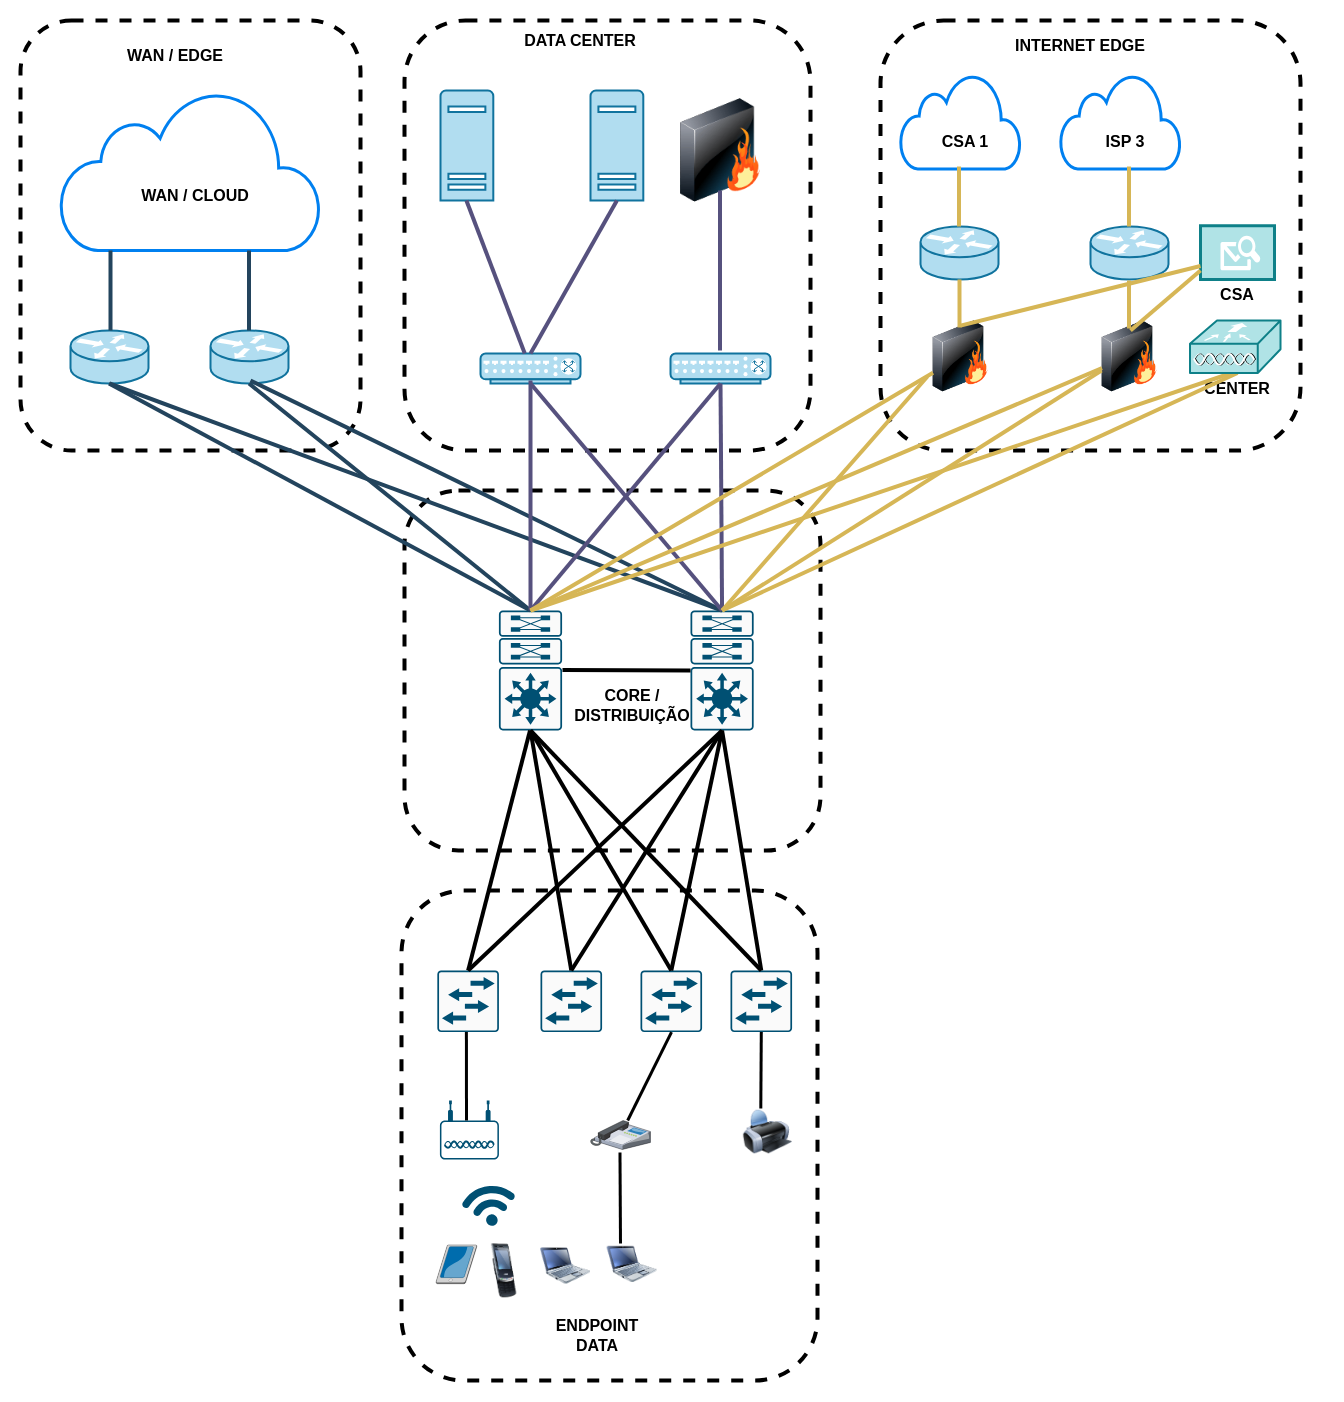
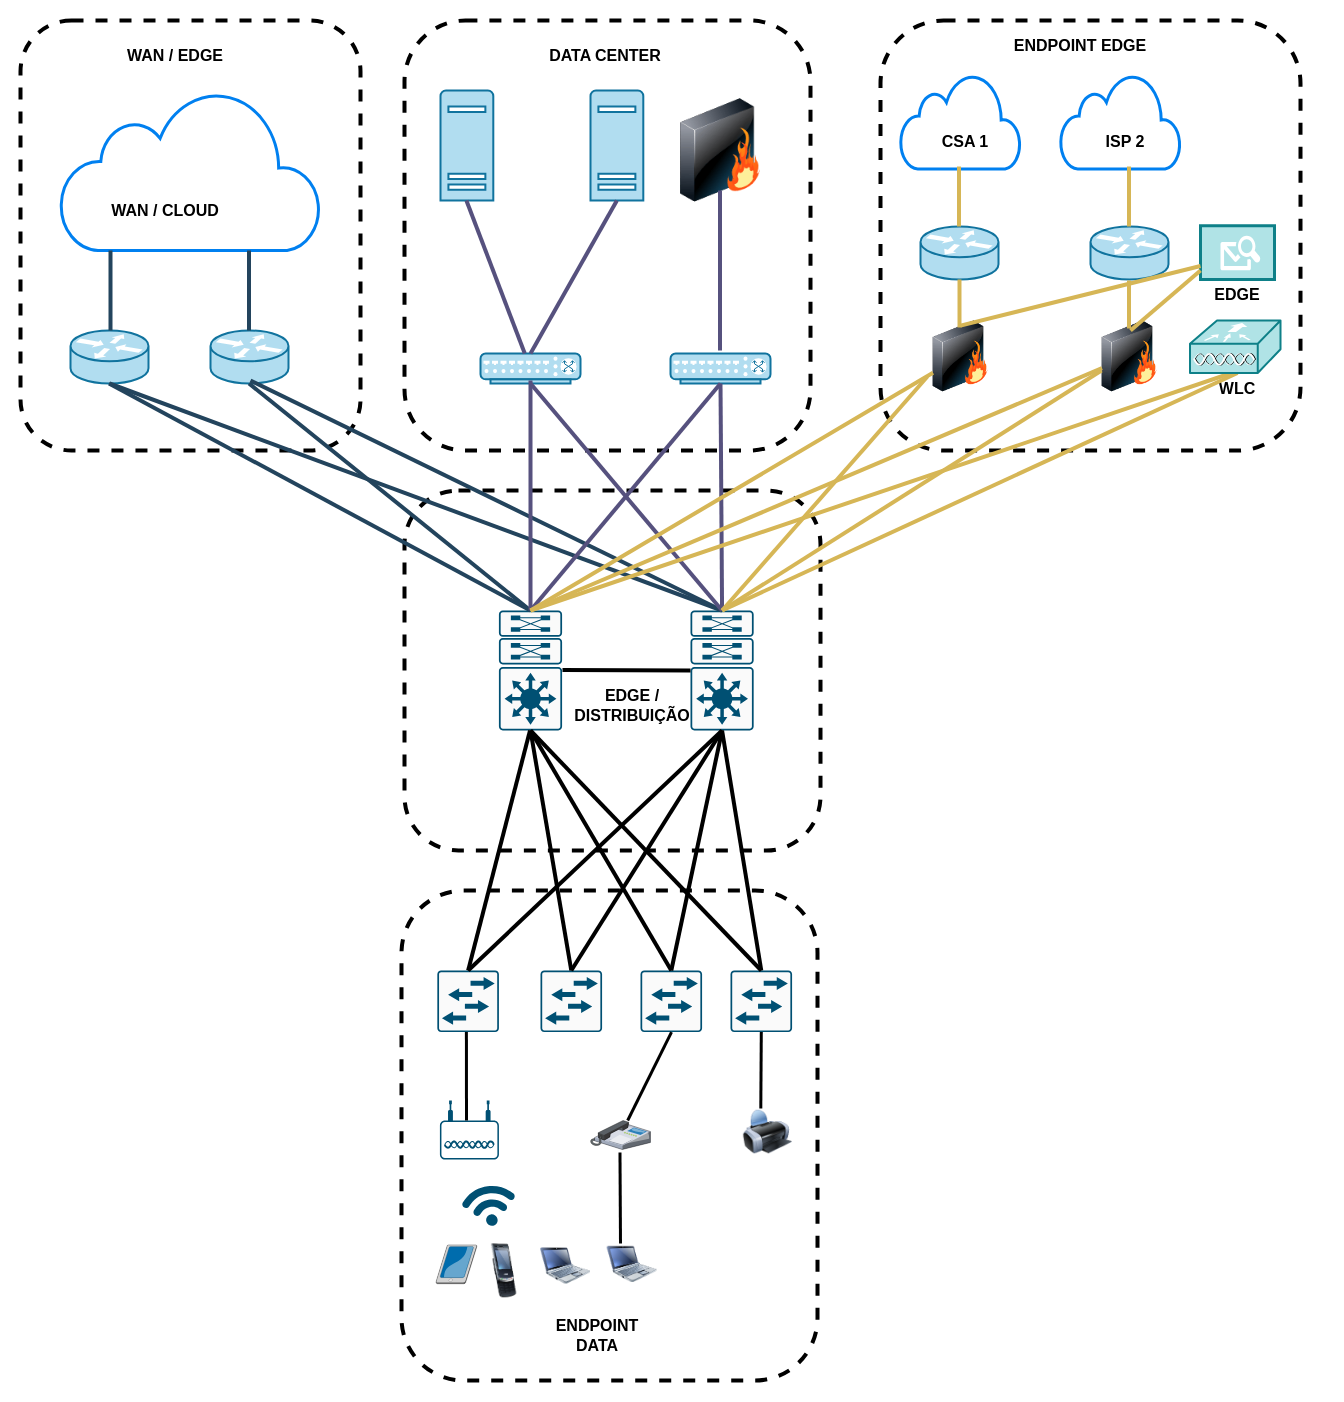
node "DATA CENTER": moved (581, 41) -> (606, 56)
node "INTERNET EDGE": label "INTERNET EDGE" -> "ENDPOINT EDGE"
node "ISP 3": label "ISP 3" -> "ISP 2"
node "WAN / CLOUD": moved (196, 196) -> (166, 211)
node "CSA": label "CSA" -> "EDGE"
node "CENTER": label "CENTER" -> "WLC"
node "CORE / DISTRIBUIÇÃO": label "CORE / DISTRIBUIÇÃO" -> "EDGE / DISTRIBUIÇÃO"
